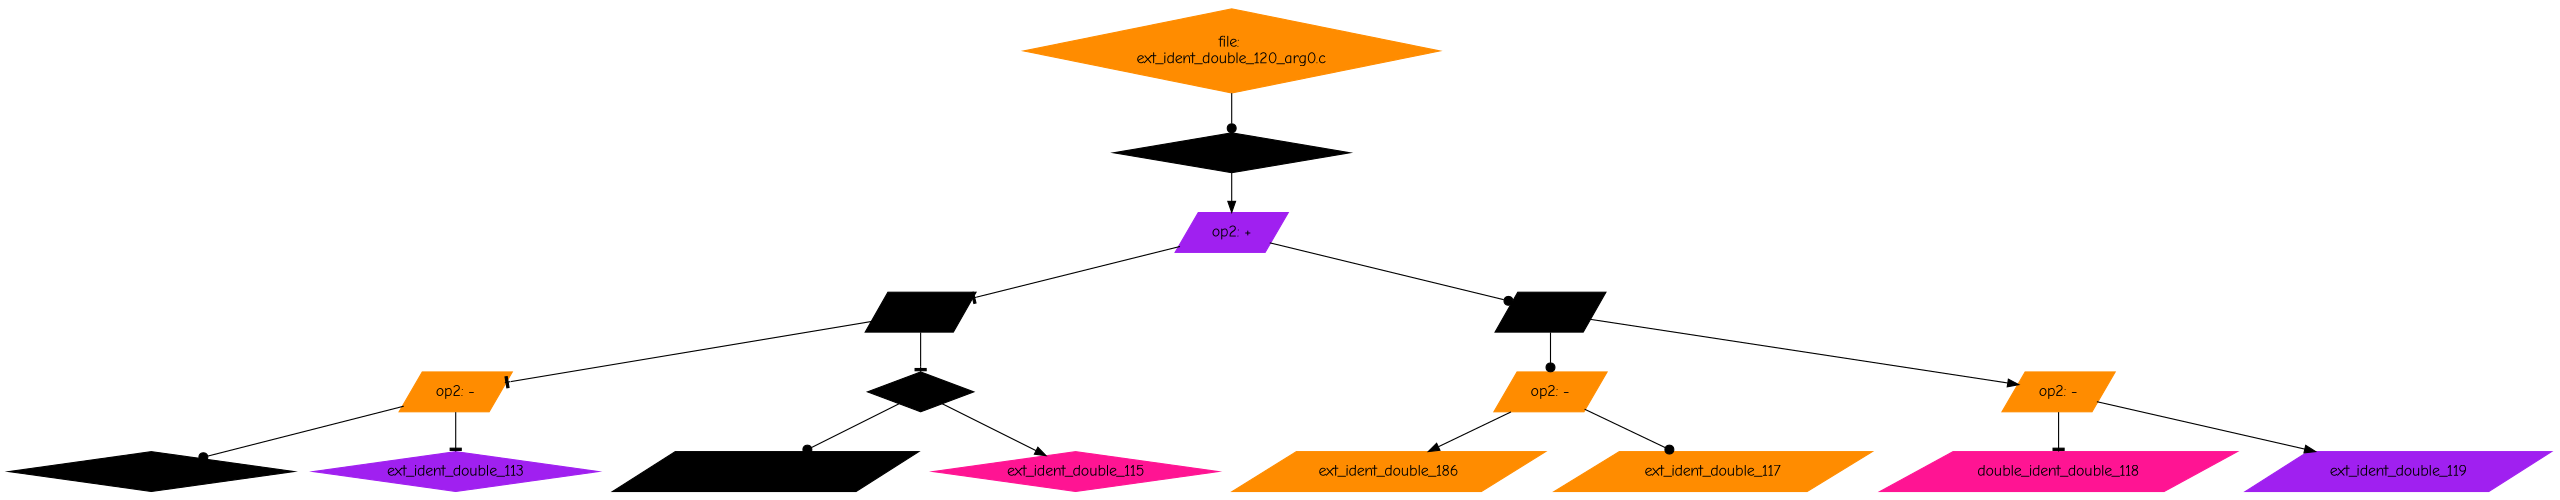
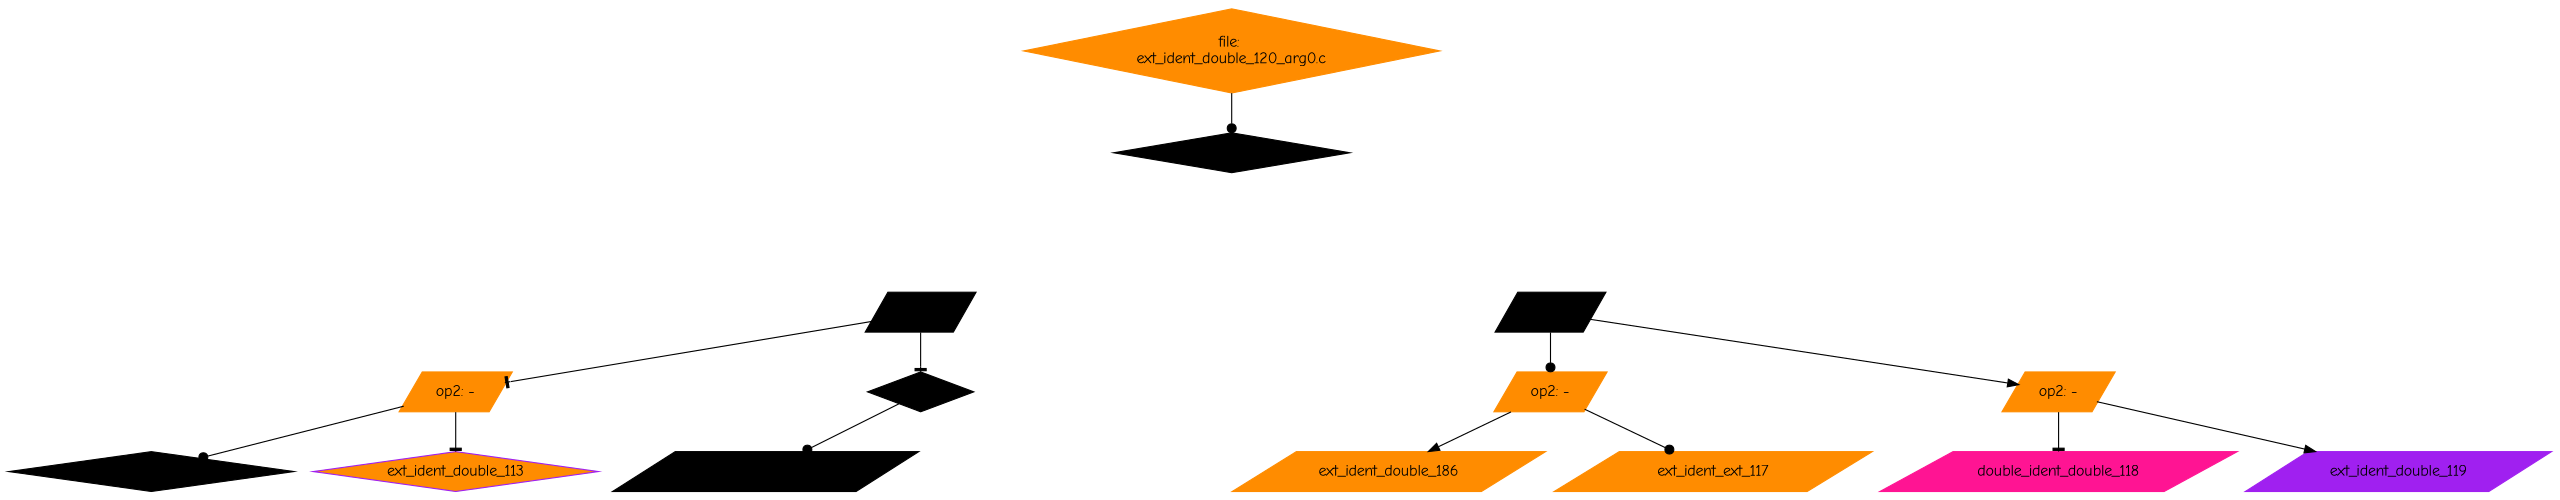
node "op2: +": removed
node "ext_ident_double_113": fillcolor purple -> darkorange
node "ext_ident_double_115": removed
node "ext_ident_double_117": label "ext_ident_double_117" -> "ext_ident_ext_117"
